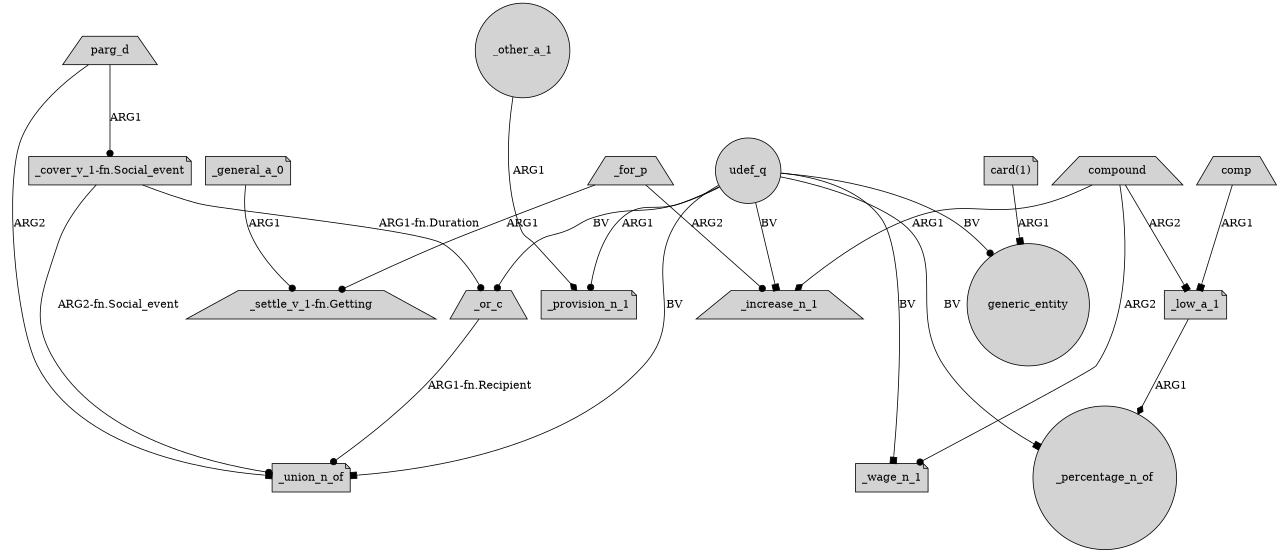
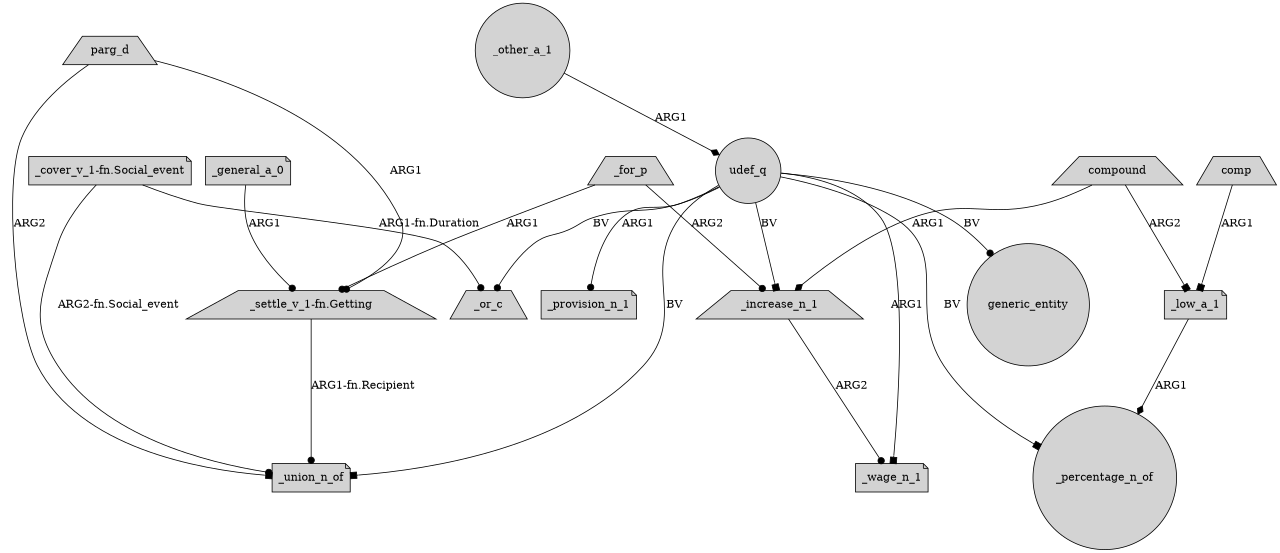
edge "parg_d" -> "_cover_v_1-fn.Social_event": now "parg_d" -> "_settle_v_1-fn.Getting"
node "card(1)": removed
edge "_other_a_1" -> "_provision_n_1": now "_other_a_1" -> "udef_q"
edge "udef_q" -> "_wage_n_1": label "BV" -> "ARG1"
edge "compound" -> "_wage_n_1": now "_increase_n_1" -> "_wage_n_1"
edge "_or_c" -> "_union_n_of": now "_settle_v_1-fn.Getting" -> "_union_n_of"
